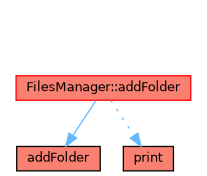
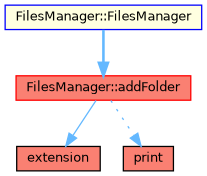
node "FilesManager::FilesManager": added
node "addFolder": label "addFolder" -> "extension"
